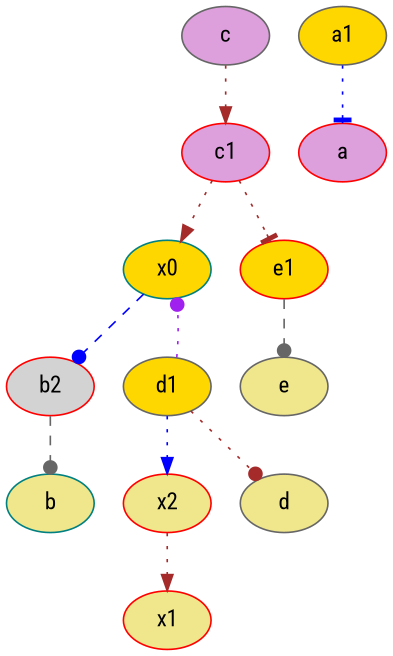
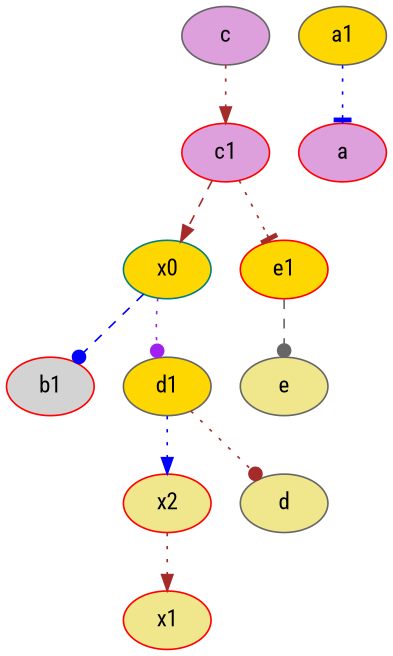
edge "c1" -> "x0": style dotted -> dashed
edge "d1" -> "x0": reversed
node "b2": label "b2" -> "b1"
node "b": removed
